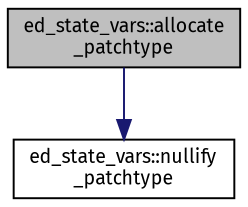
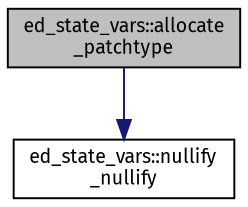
node "ed_state_vars::nullify _patchtype": label "ed_state_vars::nullify _patchtype" -> "ed_state_vars::nullify _nullify"
